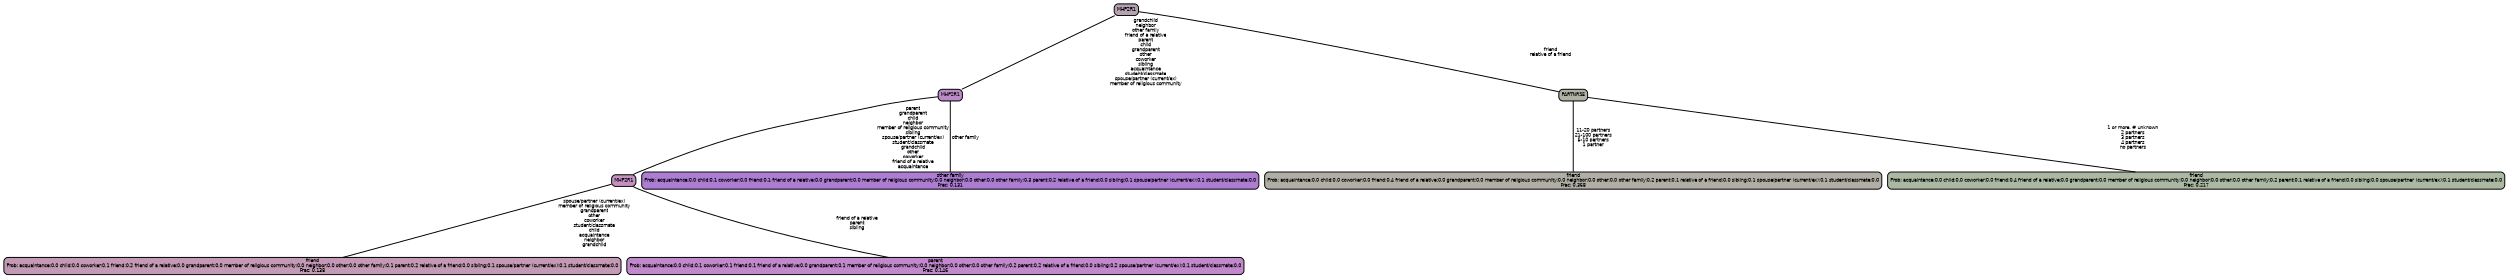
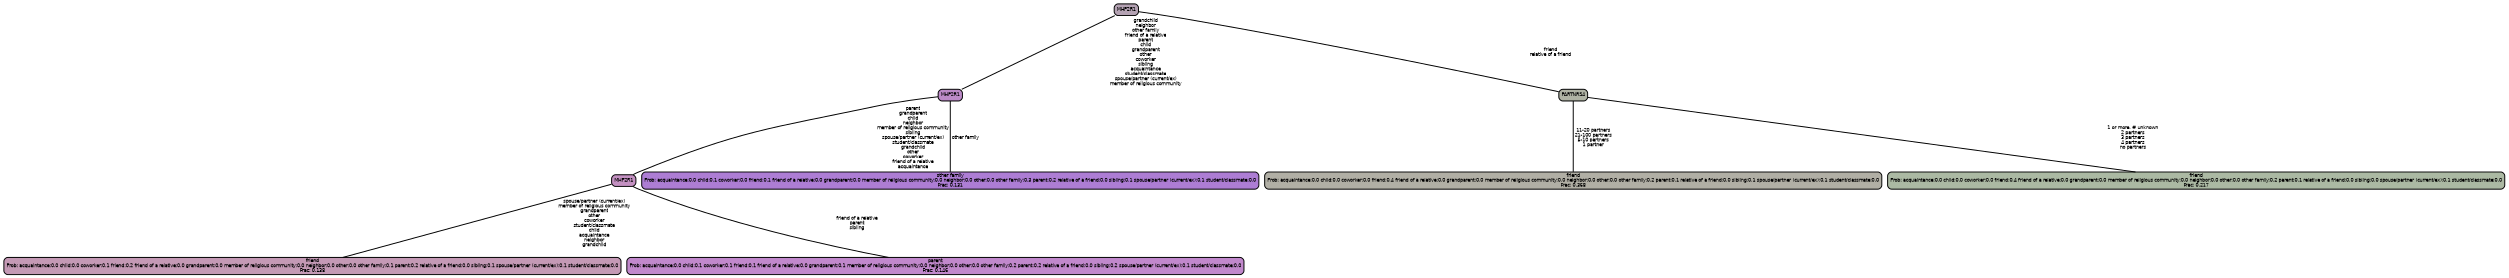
node "PARTNRS5": label "PARTNRS5" -> "PARTNRS4"
